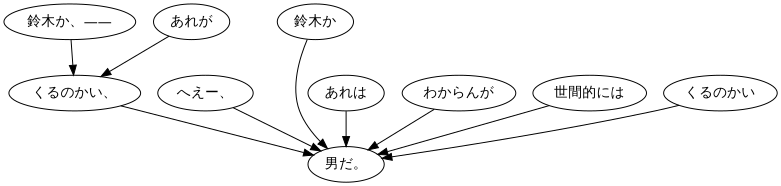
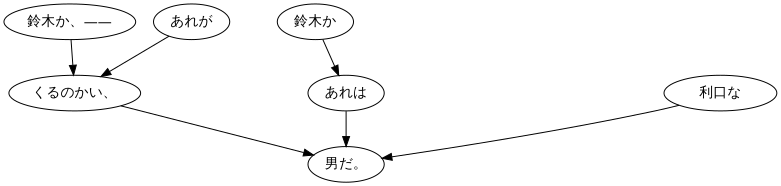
node "へえー、": removed
edge "鈴木か" -> "男だ。": now "鈴木か" -> "あれは"
node "わからんが": removed
node "世間的には": removed
node "くるのかい": label "くるのかい" -> "利口な"
